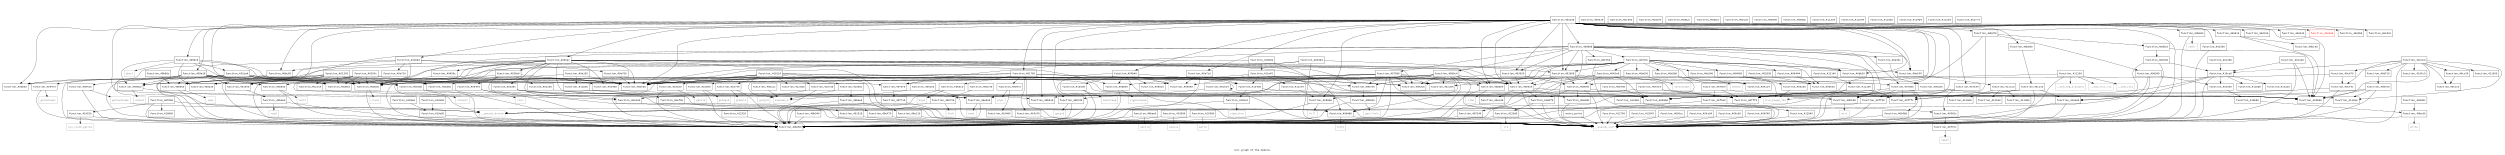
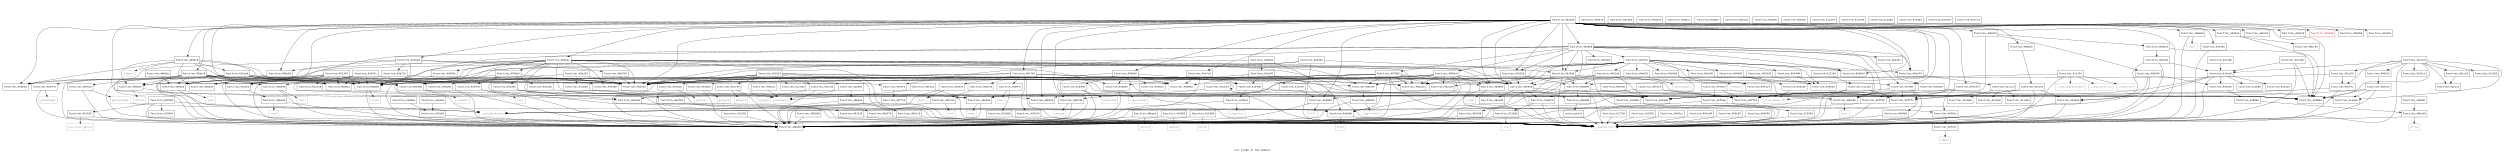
edge "function_409bc8" -> "function_40db60": added
edge "function_40e710" -> "function_40e8e8": added
edge "function_40bd70" -> "function_40fff4": removed
edge "function_401760" -> "function_40f6f0": now "function_401760" -> "function_40bc40"
edge "function_40edd8" -> "__pseudo_call": now "function_40edd8" -> "entry_point"
